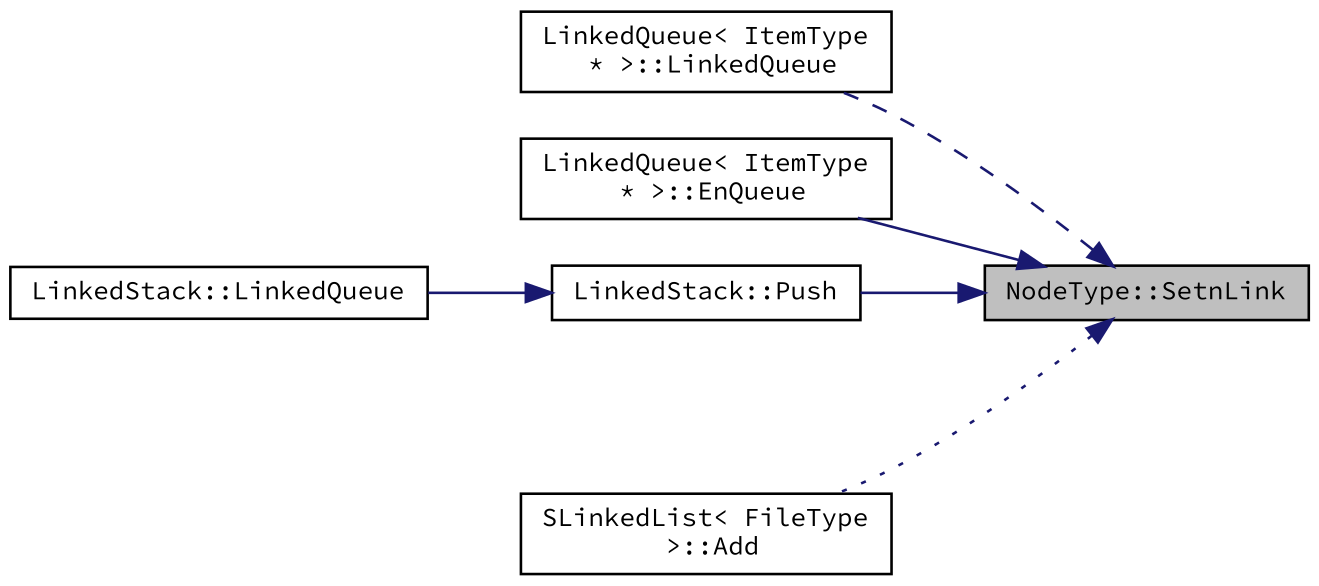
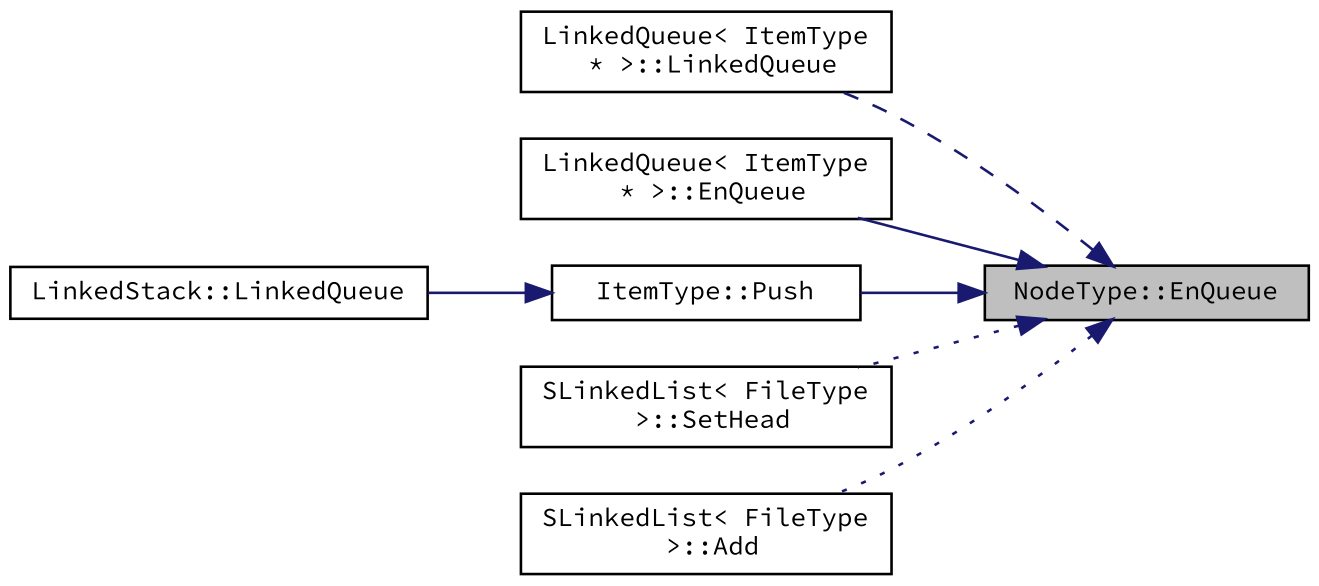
node "LinkedStack::Push": label "LinkedStack::Push" -> "ItemType::Push"
node "NodeType::SetnLink": label "NodeType::SetnLink" -> "NodeType::EnQueue"
node "SLinkedList< FileType >::SetHead": added
